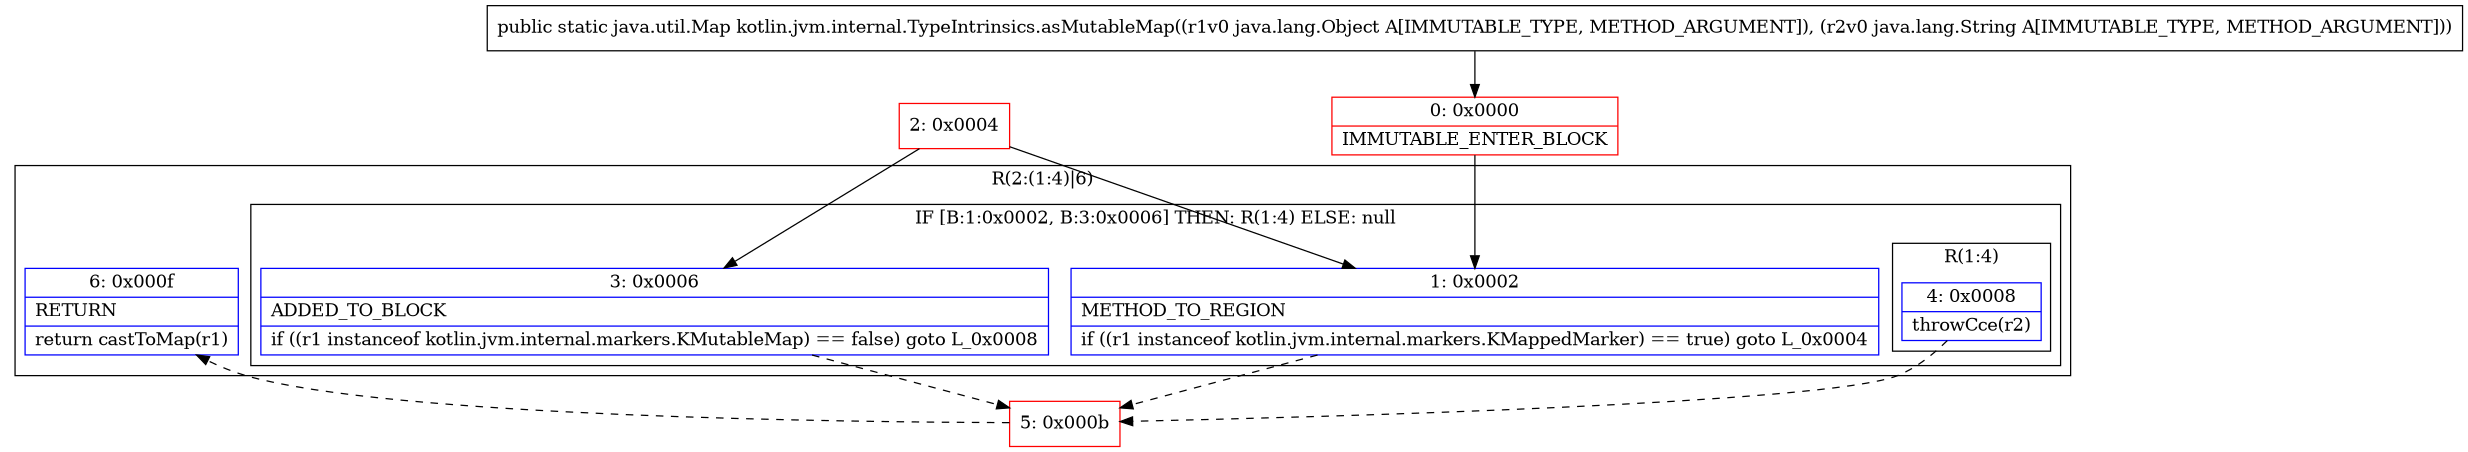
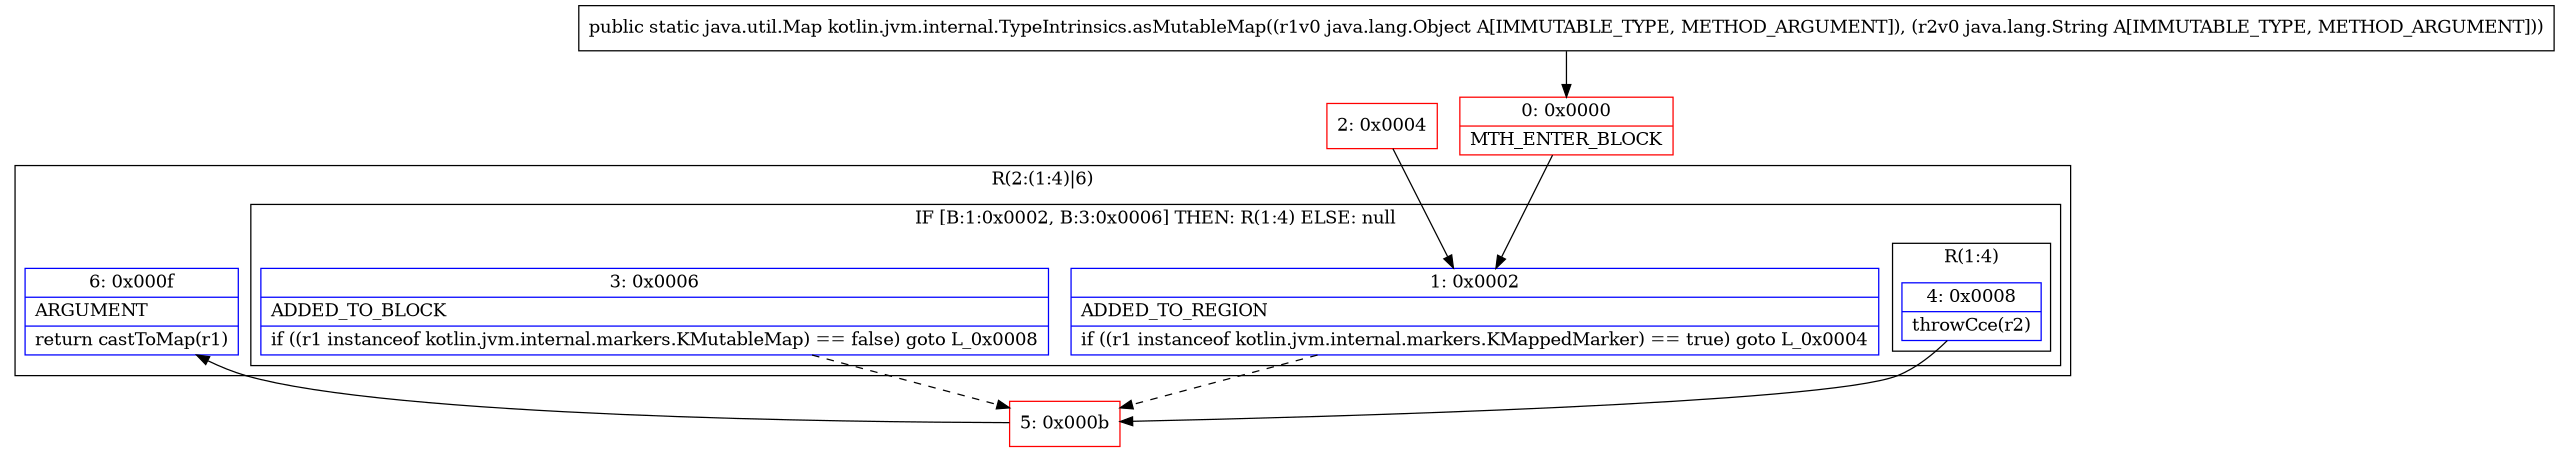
node "0: 0x0000": text "IMMUTABLE_ENTER_BLOCK" -> "MTH_ENTER_BLOCK"
edge "2: 0x0004" -> "3: 0x0006": removed
node "6: 0x000f": text "RETURN" -> "ARGUMENT"
node "1: 0x0002": text "METHOD_TO_REGION" -> "ADDED_TO_REGION"
edge "4: 0x0008" -> "5: 0x000b": style dashed -> solid
edge "5: 0x000b" -> "6: 0x000f": style dashed -> solid
